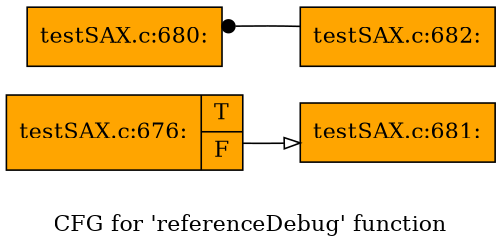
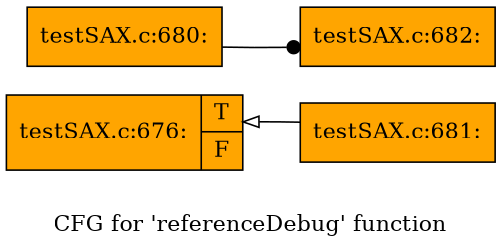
edge "testSAX.c:682:" -> "testSAX.c:680:": reversed
edge "testSAX.c:676:" -> "testSAX.c:681:": reversed
